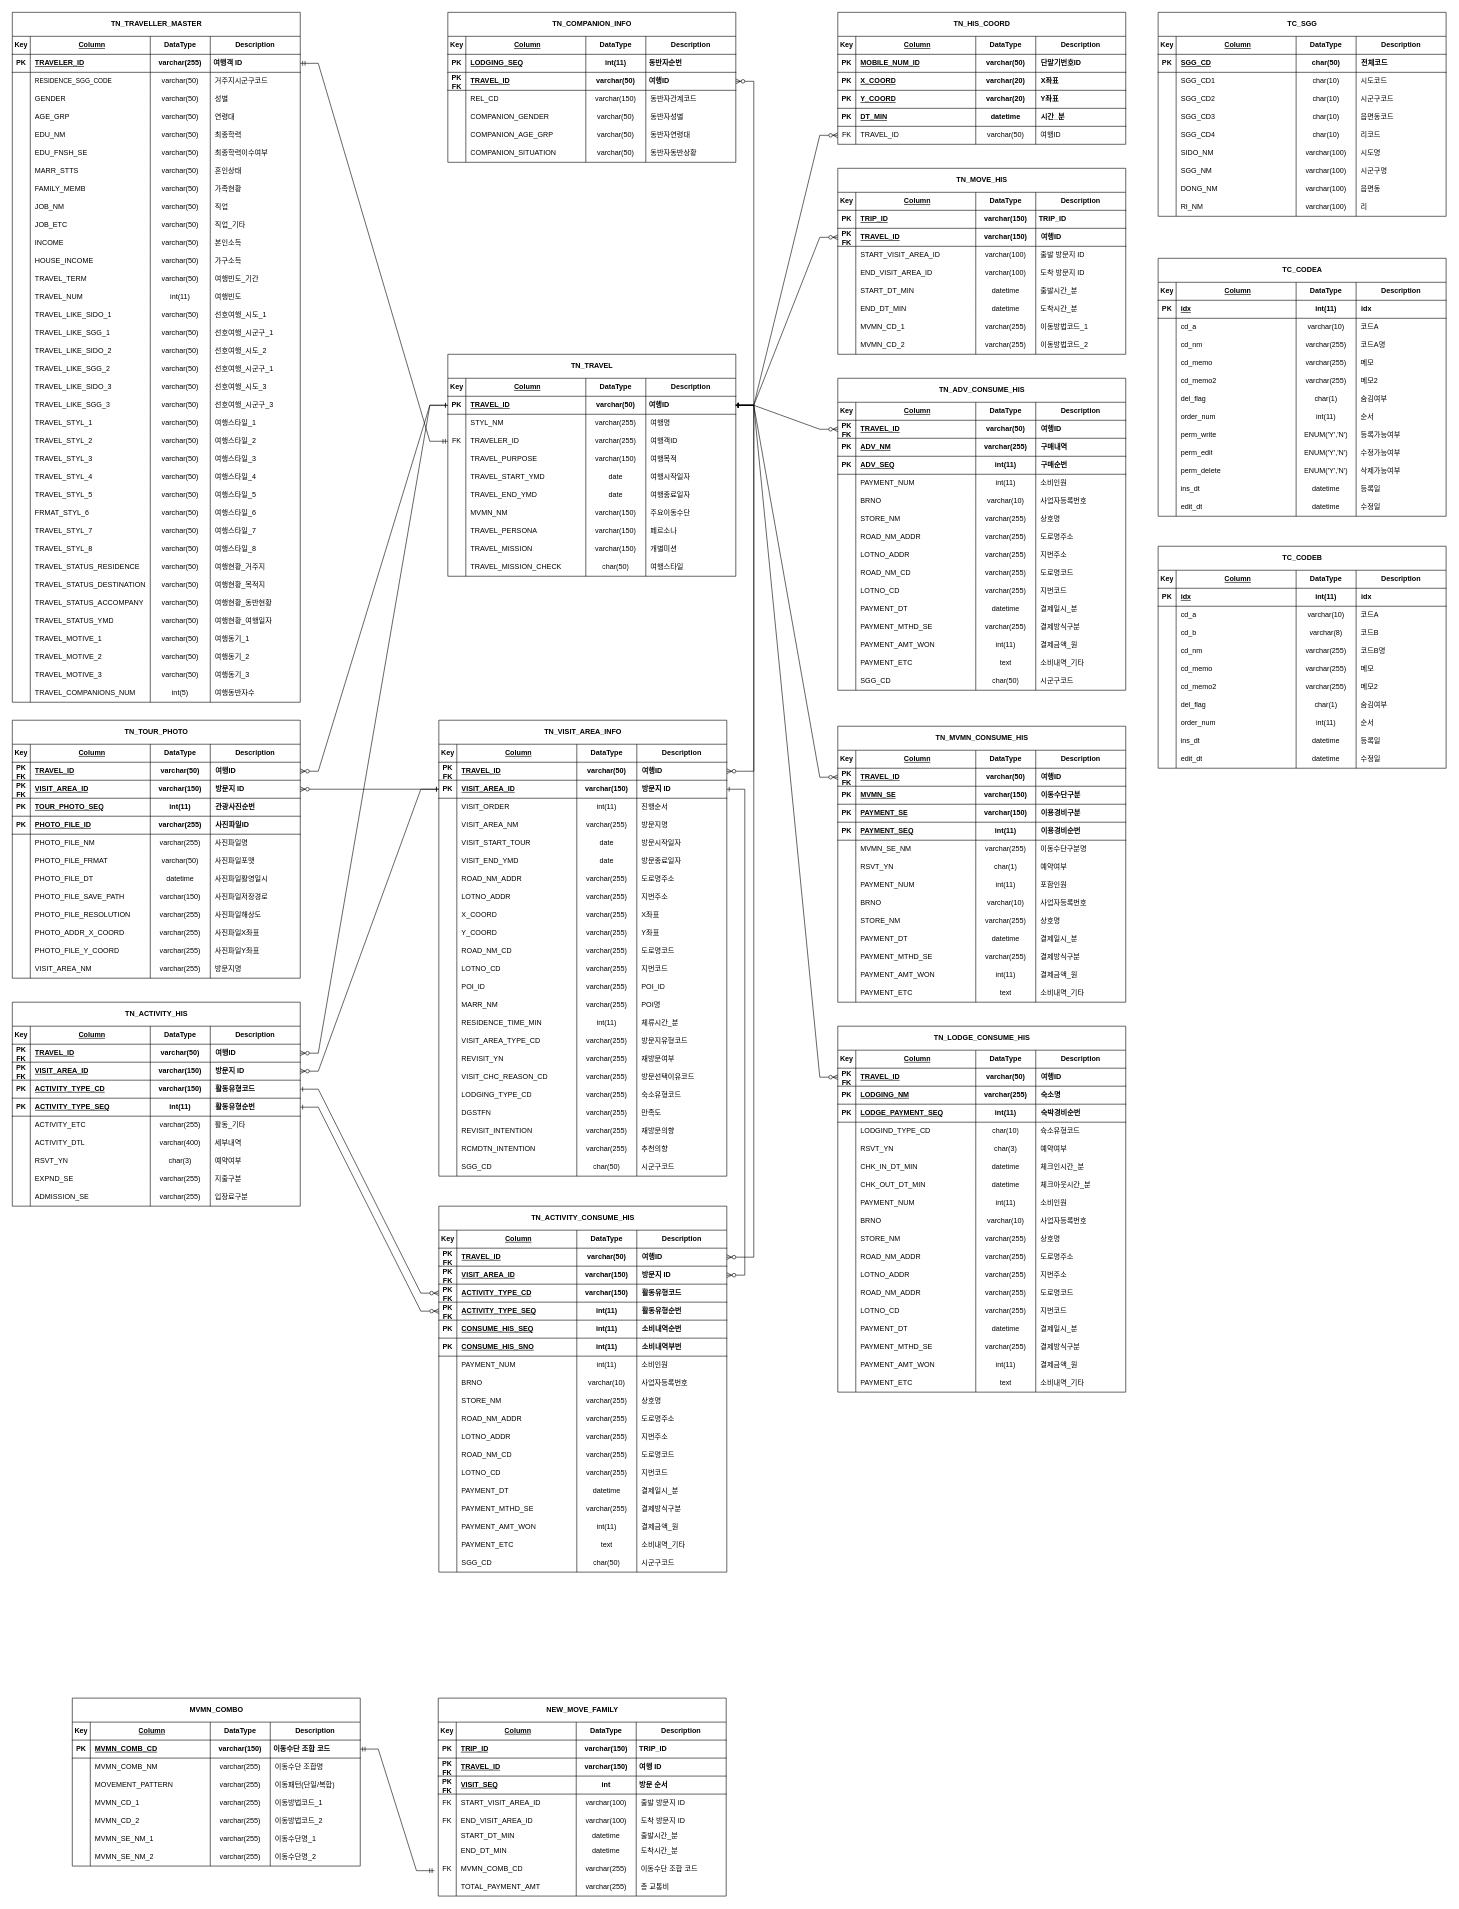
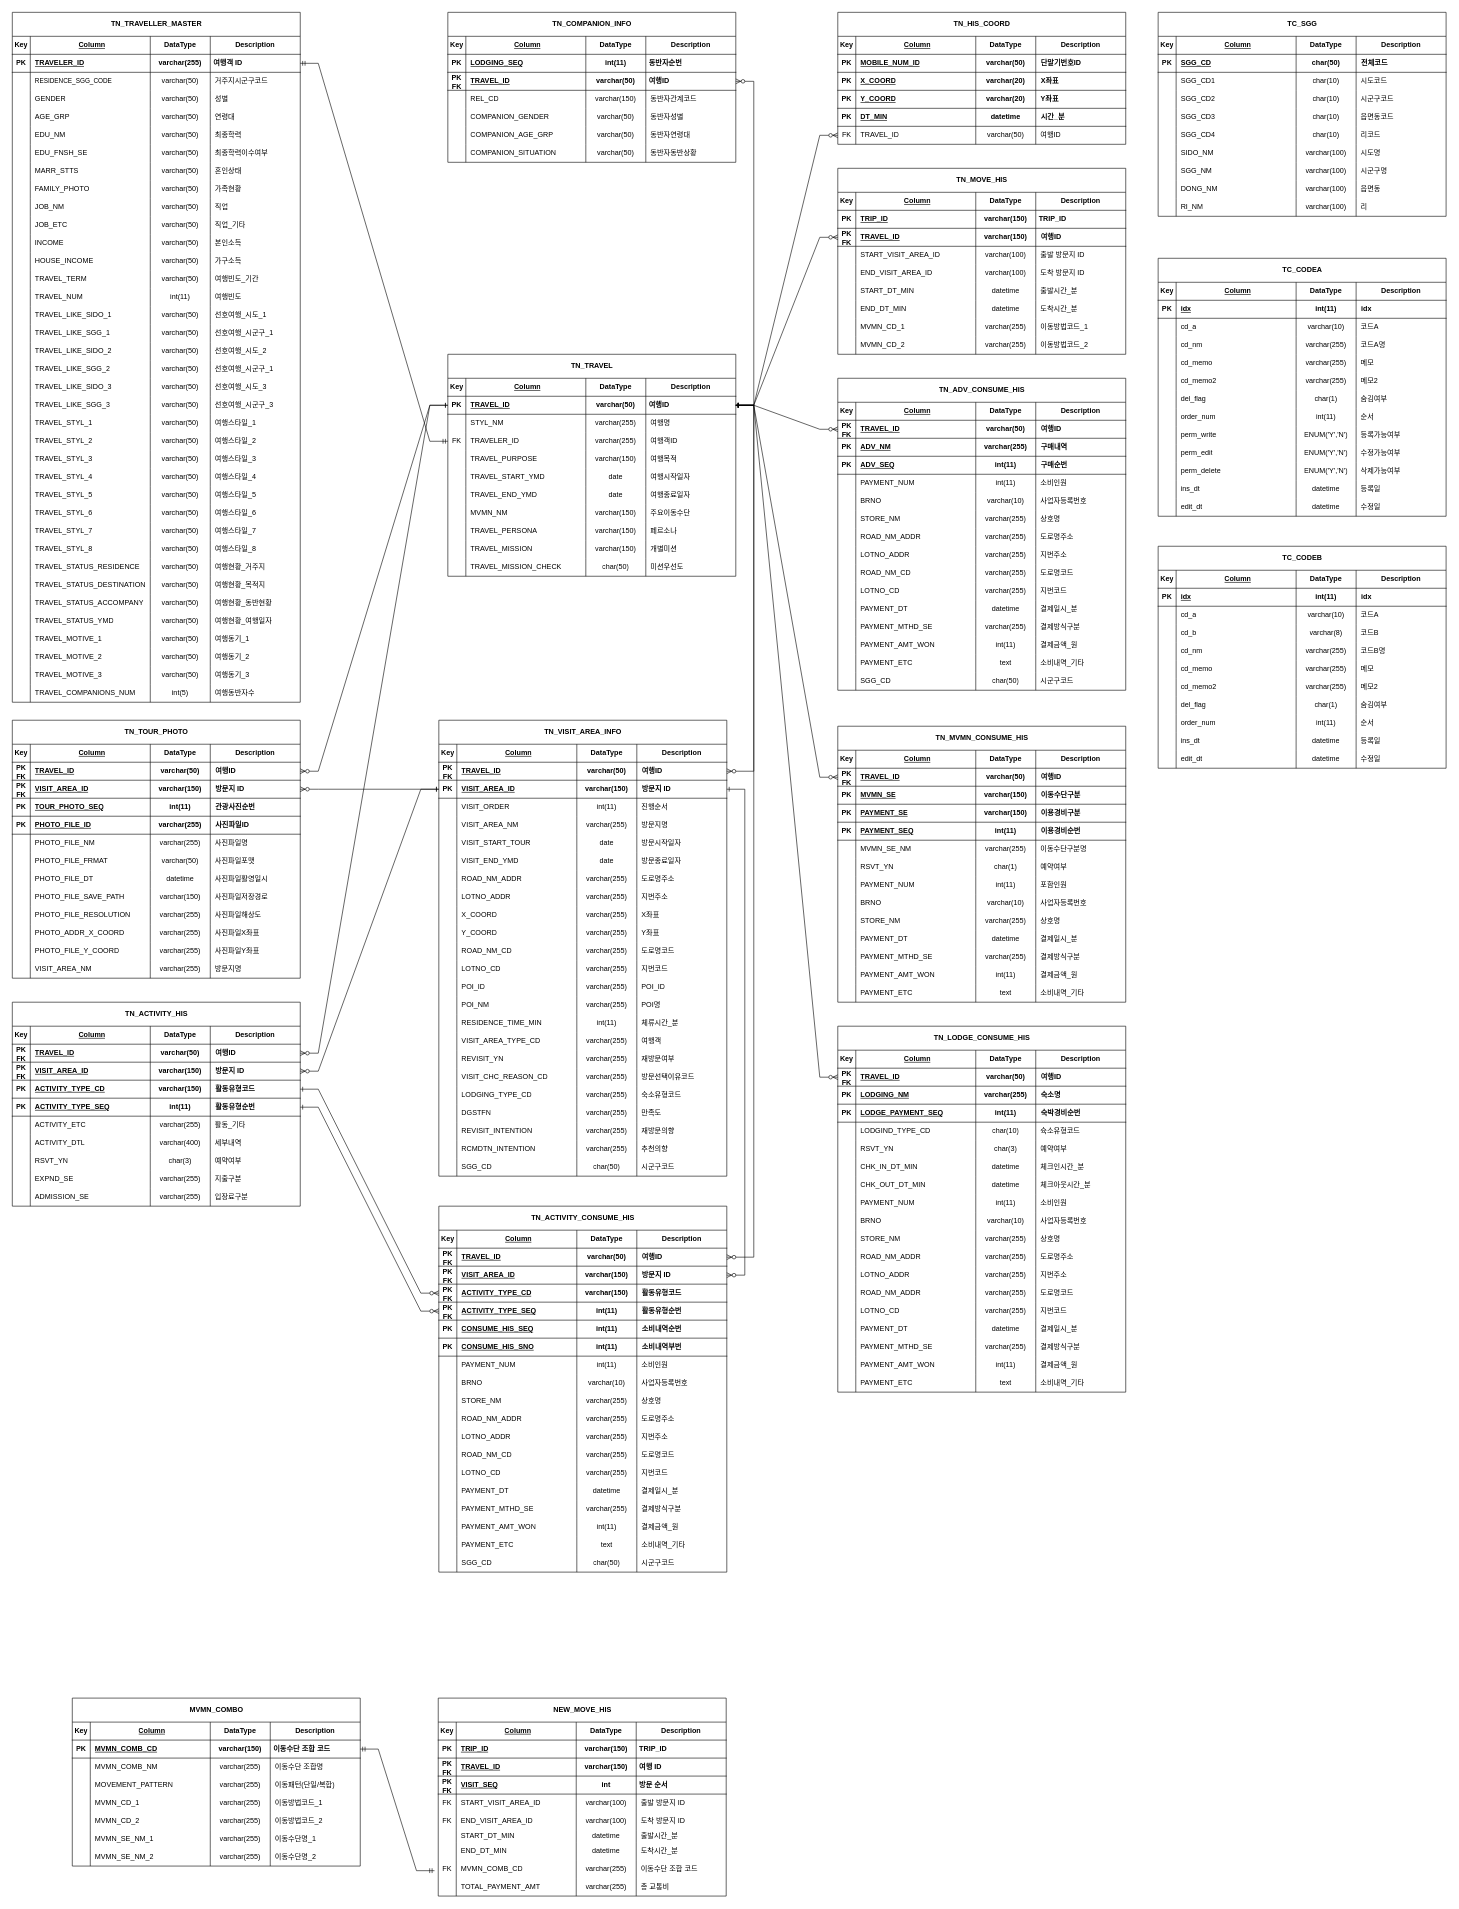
node "FAMILY_MEMB": label "FAMILY_MEMB" -> "FAMILY_PHOTO"
node "FRMAT_STYL_6": label "FRMAT_STYL_6" -> "TRAVEL_STYL_6"
node "여행스타일": label "여행스타일" -> "미션우선도"
node "MARR_NM": label "MARR_NM" -> "POI_NM"
node "방문지유형코드": label "방문지유형코드" -> "여행객"
node "NEW_MOVE_FAMILY": label "NEW_MOVE_FAMILY" -> "NEW_MOVE_HIS"
